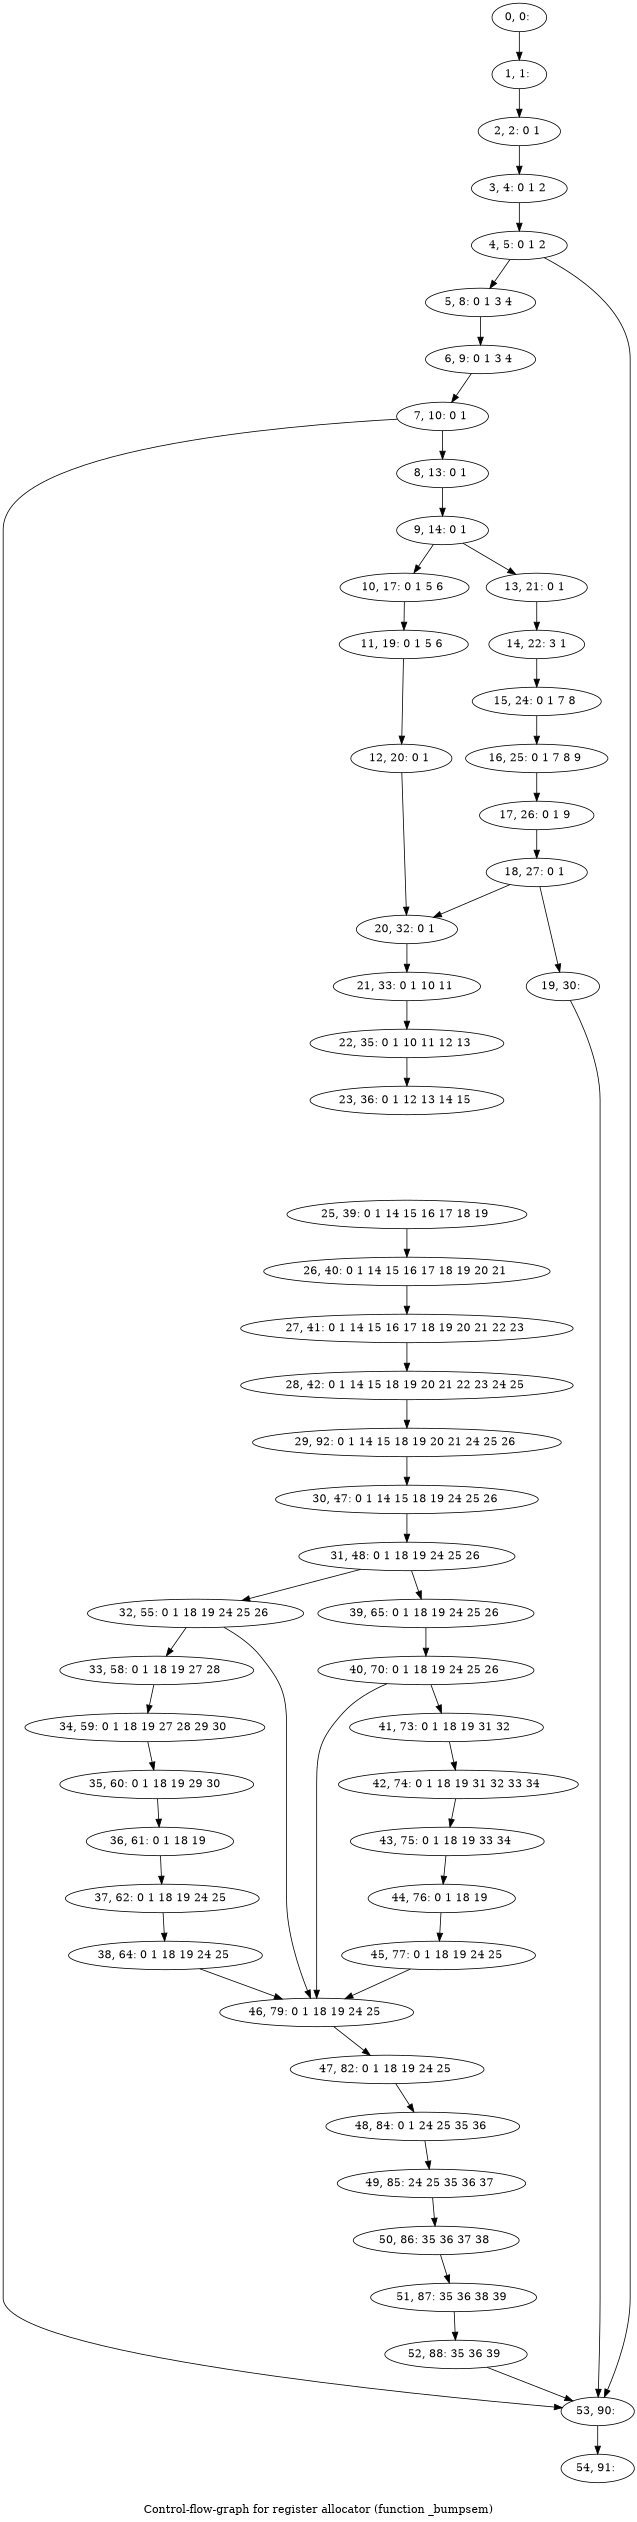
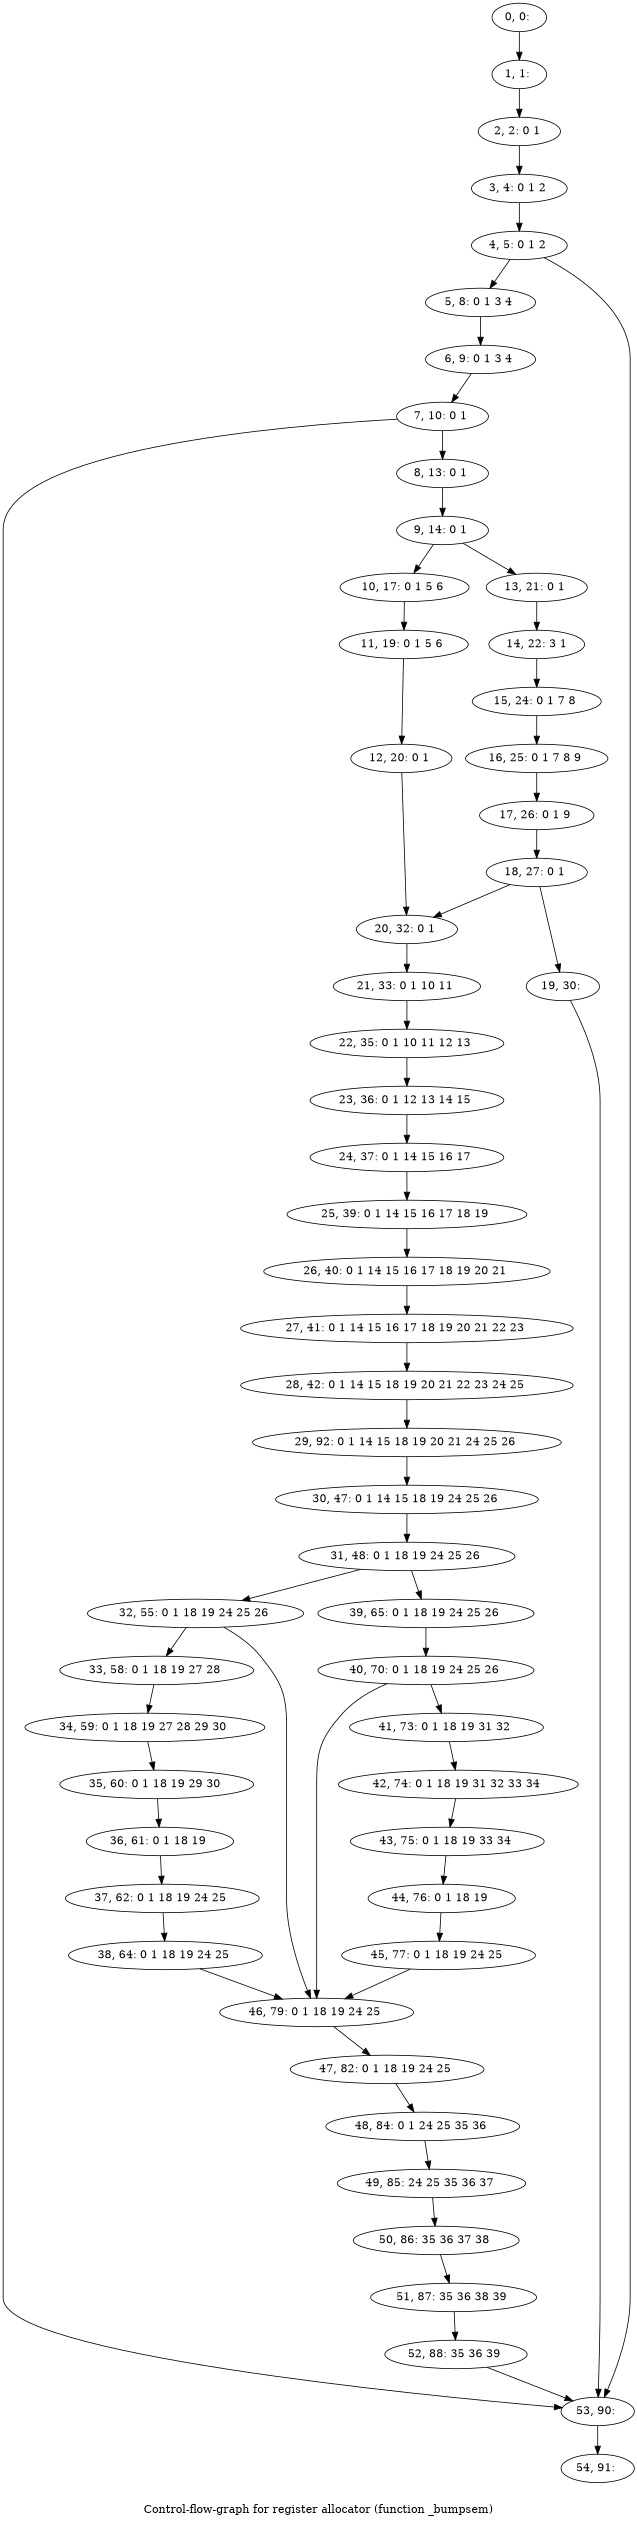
node "24, 37: 0 1 14 15 16 17": added
